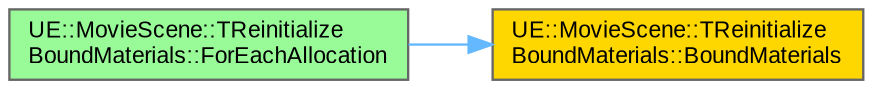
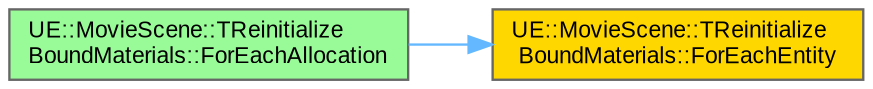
node "UE::MovieScene::TReinitialize BoundMaterials::BoundMaterials": label "UE::MovieScene::TReinitialize BoundMaterials::BoundMaterials" -> "UE::MovieScene::TReinitialize BoundMaterials::ForEachEntity"
